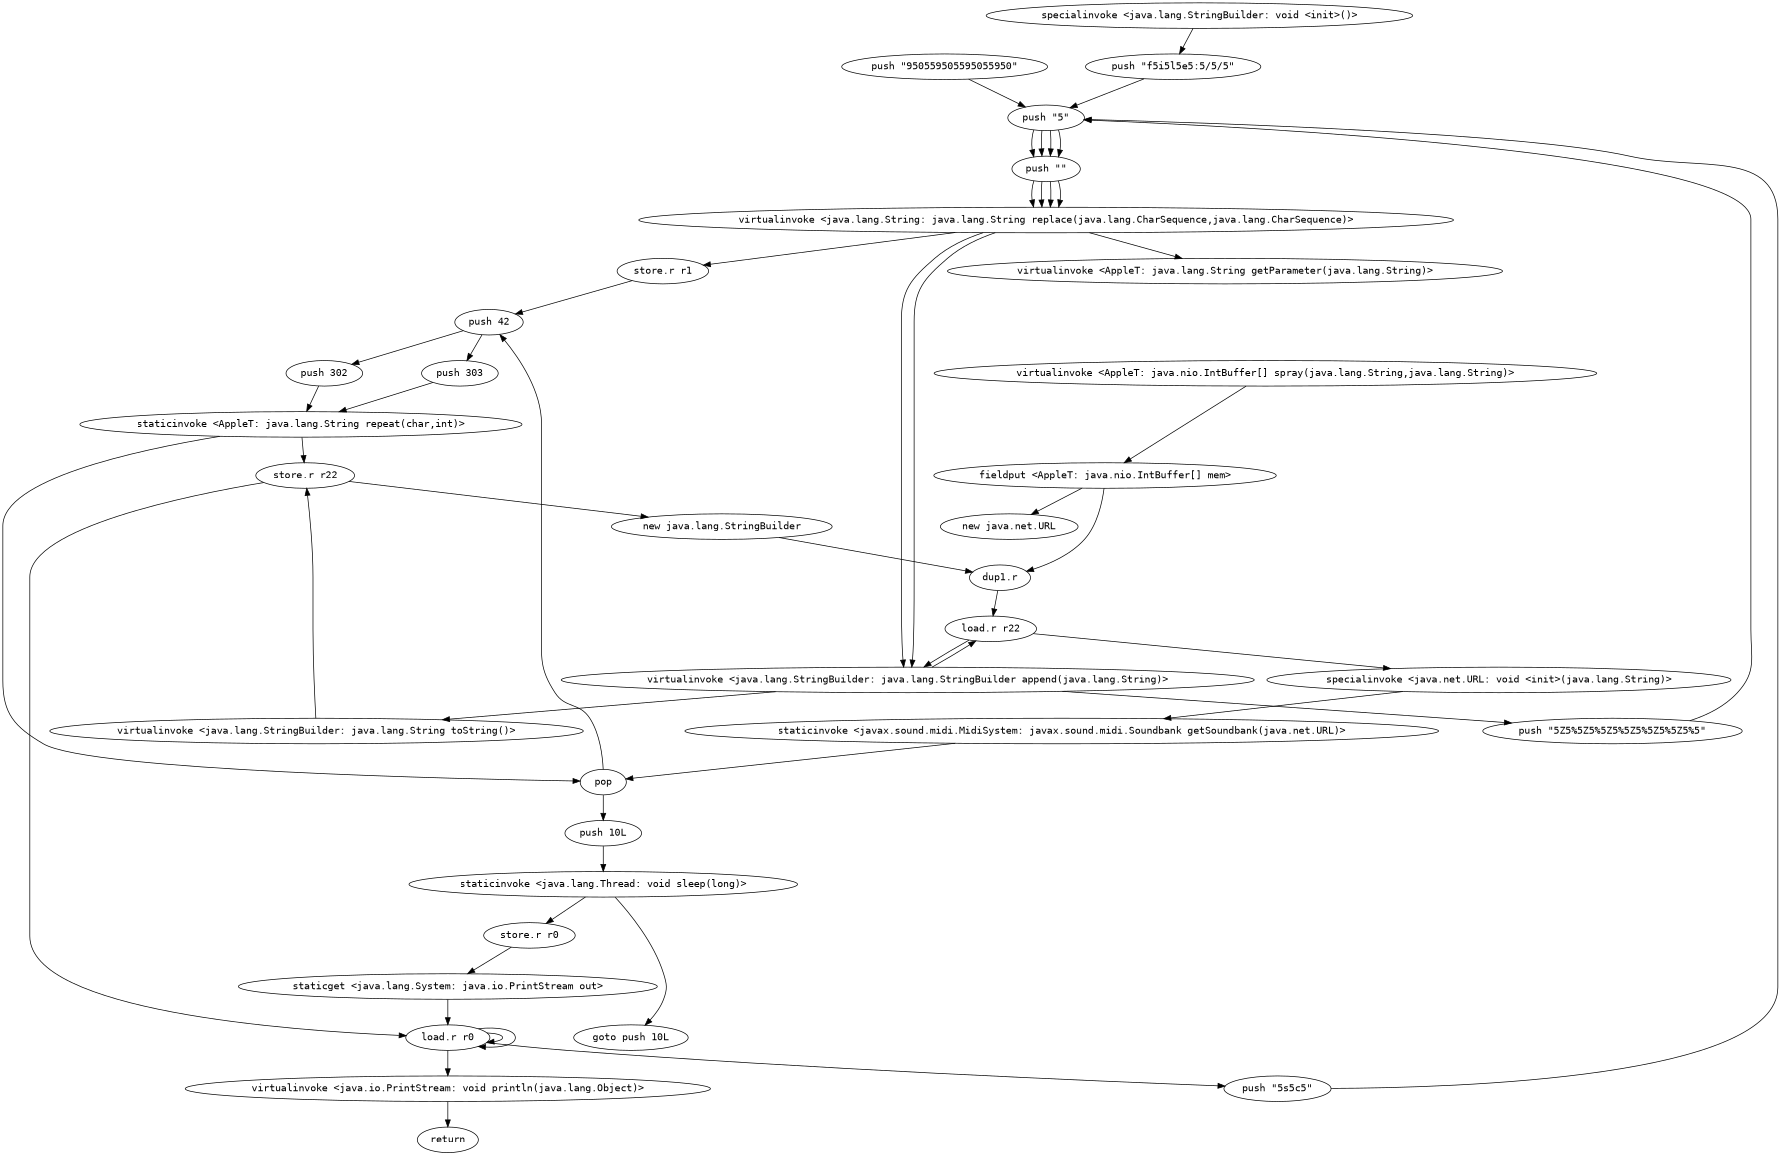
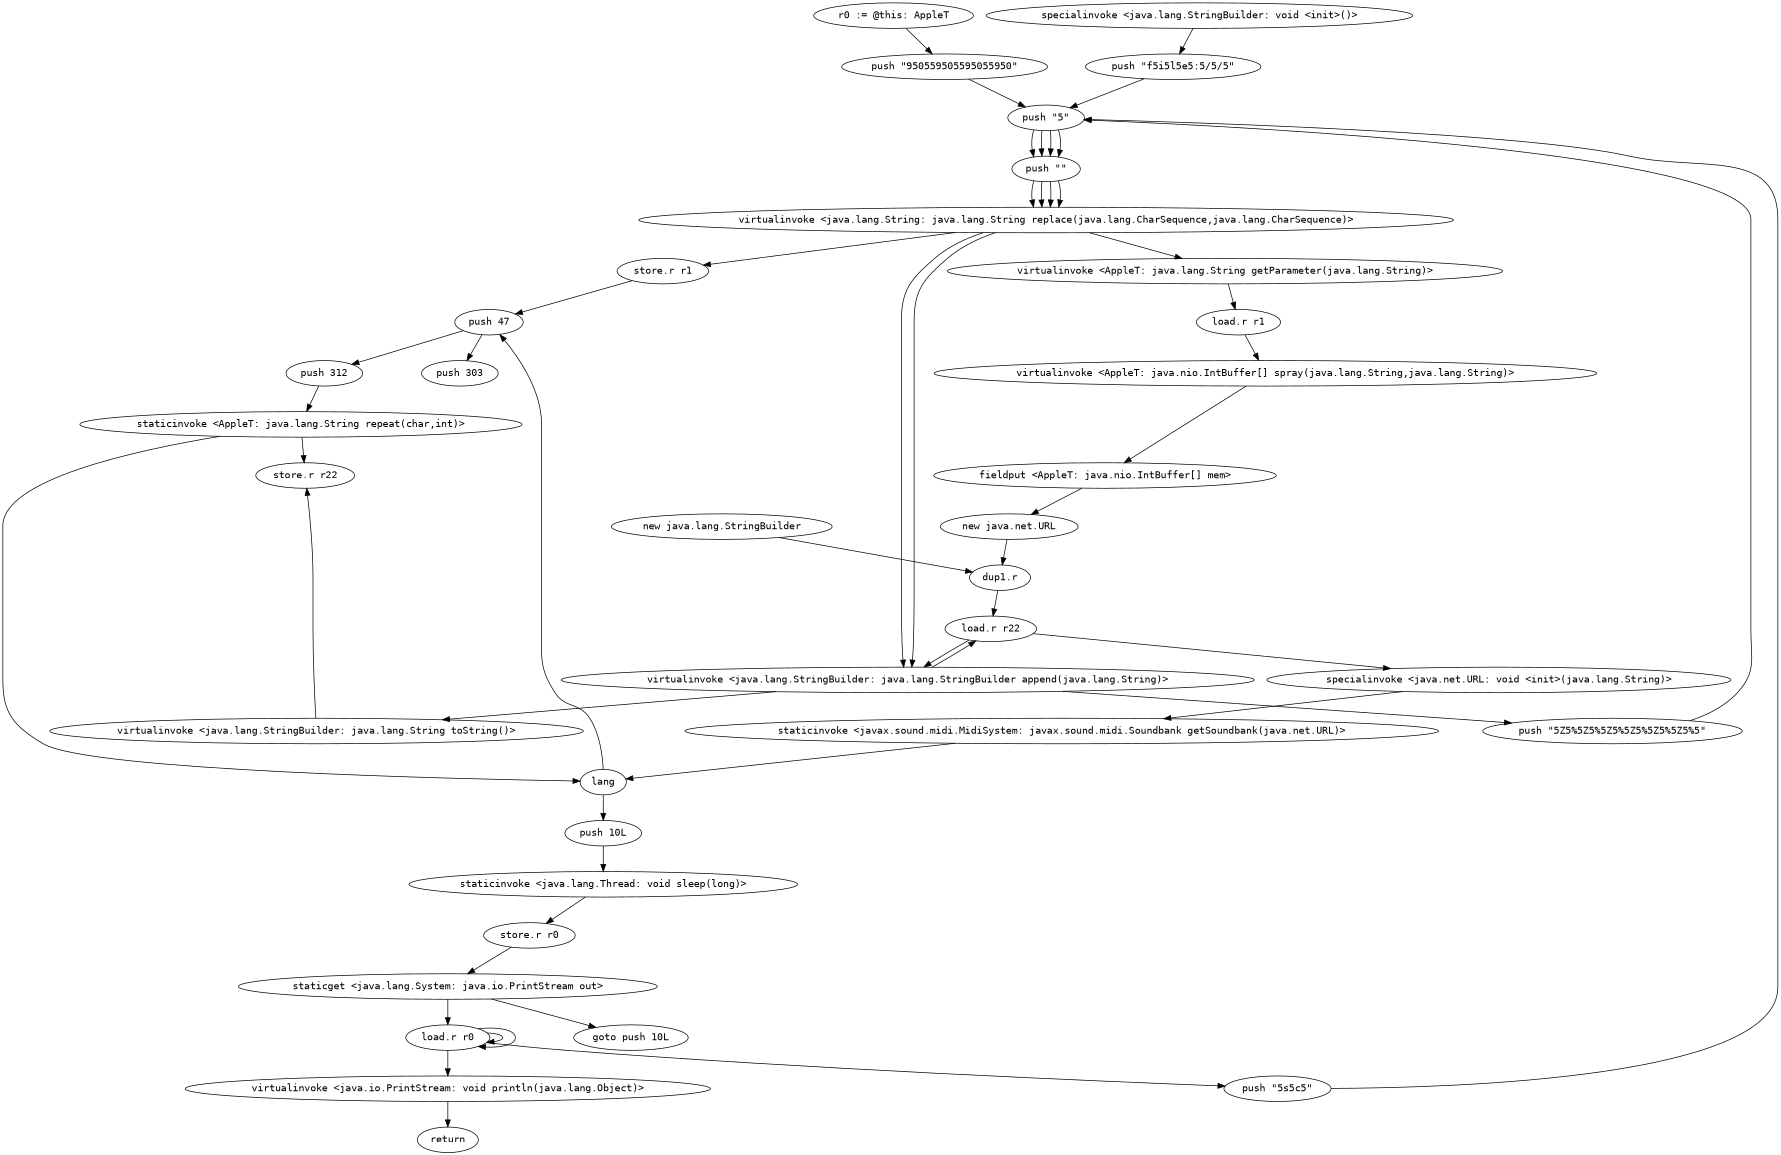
node "r0 := @this: AppleT": added
node "push 42": label "push 42" -> "push 47"
node "load.r r1": added
node "push 302": label "push 302" -> "push 312"
edge "push 303" -> "staticinvoke <AppleT: java.lang.String repeat(char,int)>": removed
edge "store.r r22" -> "new java.lang.StringBuilder": removed
edge "fieldput <AppleT: java.nio.IntBuffer[] mem>" -> "dup1.r": now "new java.net.URL" -> "dup1.r"
node "pop": label "pop" -> "lang"
edge "store.r r22" -> "load.r r0": removed
edge "staticinvoke <java.lang.Thread: void sleep(long)>" -> "goto push 10L": now "staticget <java.lang.System: java.io.PrintStream out>" -> "goto push 10L"
